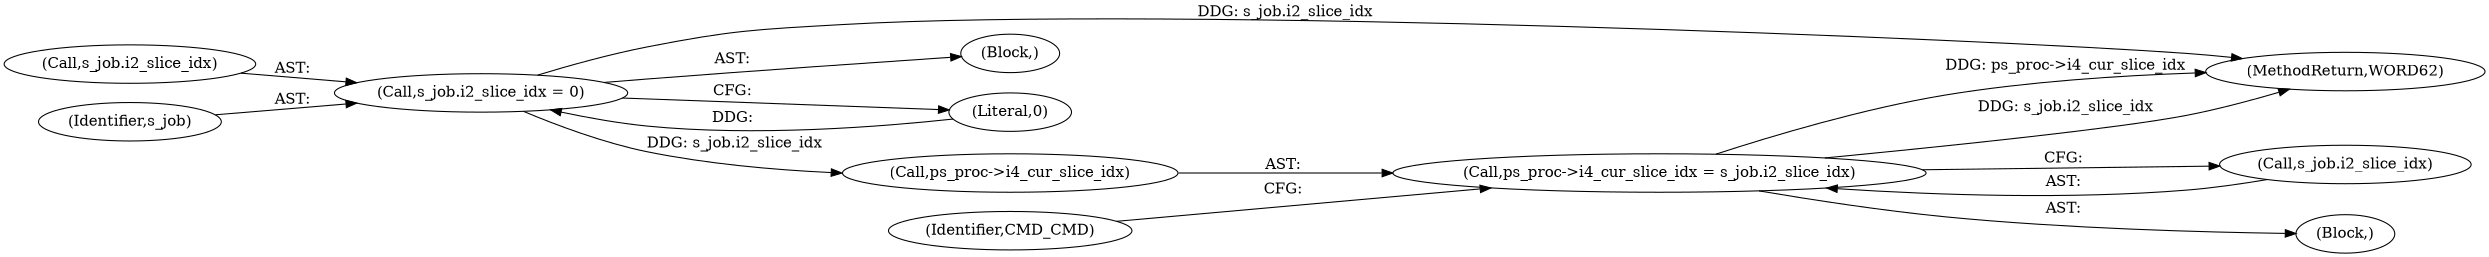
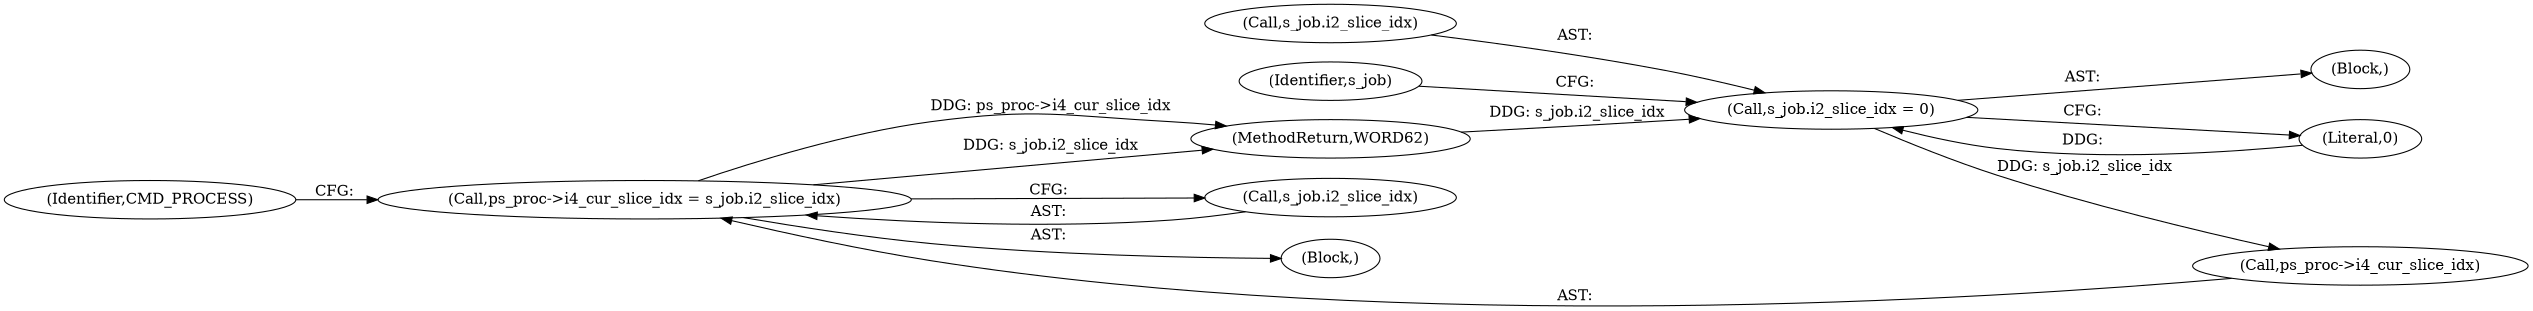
edge "(Call,s_job.i2_slice_idx = 0)" -> "(MethodReturn,WORD62)": reversed
edge "(Identifier,s_job)" -> "(Call,s_job.i2_slice_idx = 0)": label "AST: " -> "CFG: "
node "(Identifier,CMD_CMD)": label "(Identifier,CMD_CMD)" -> "(Identifier,CMD_PROCESS)"
